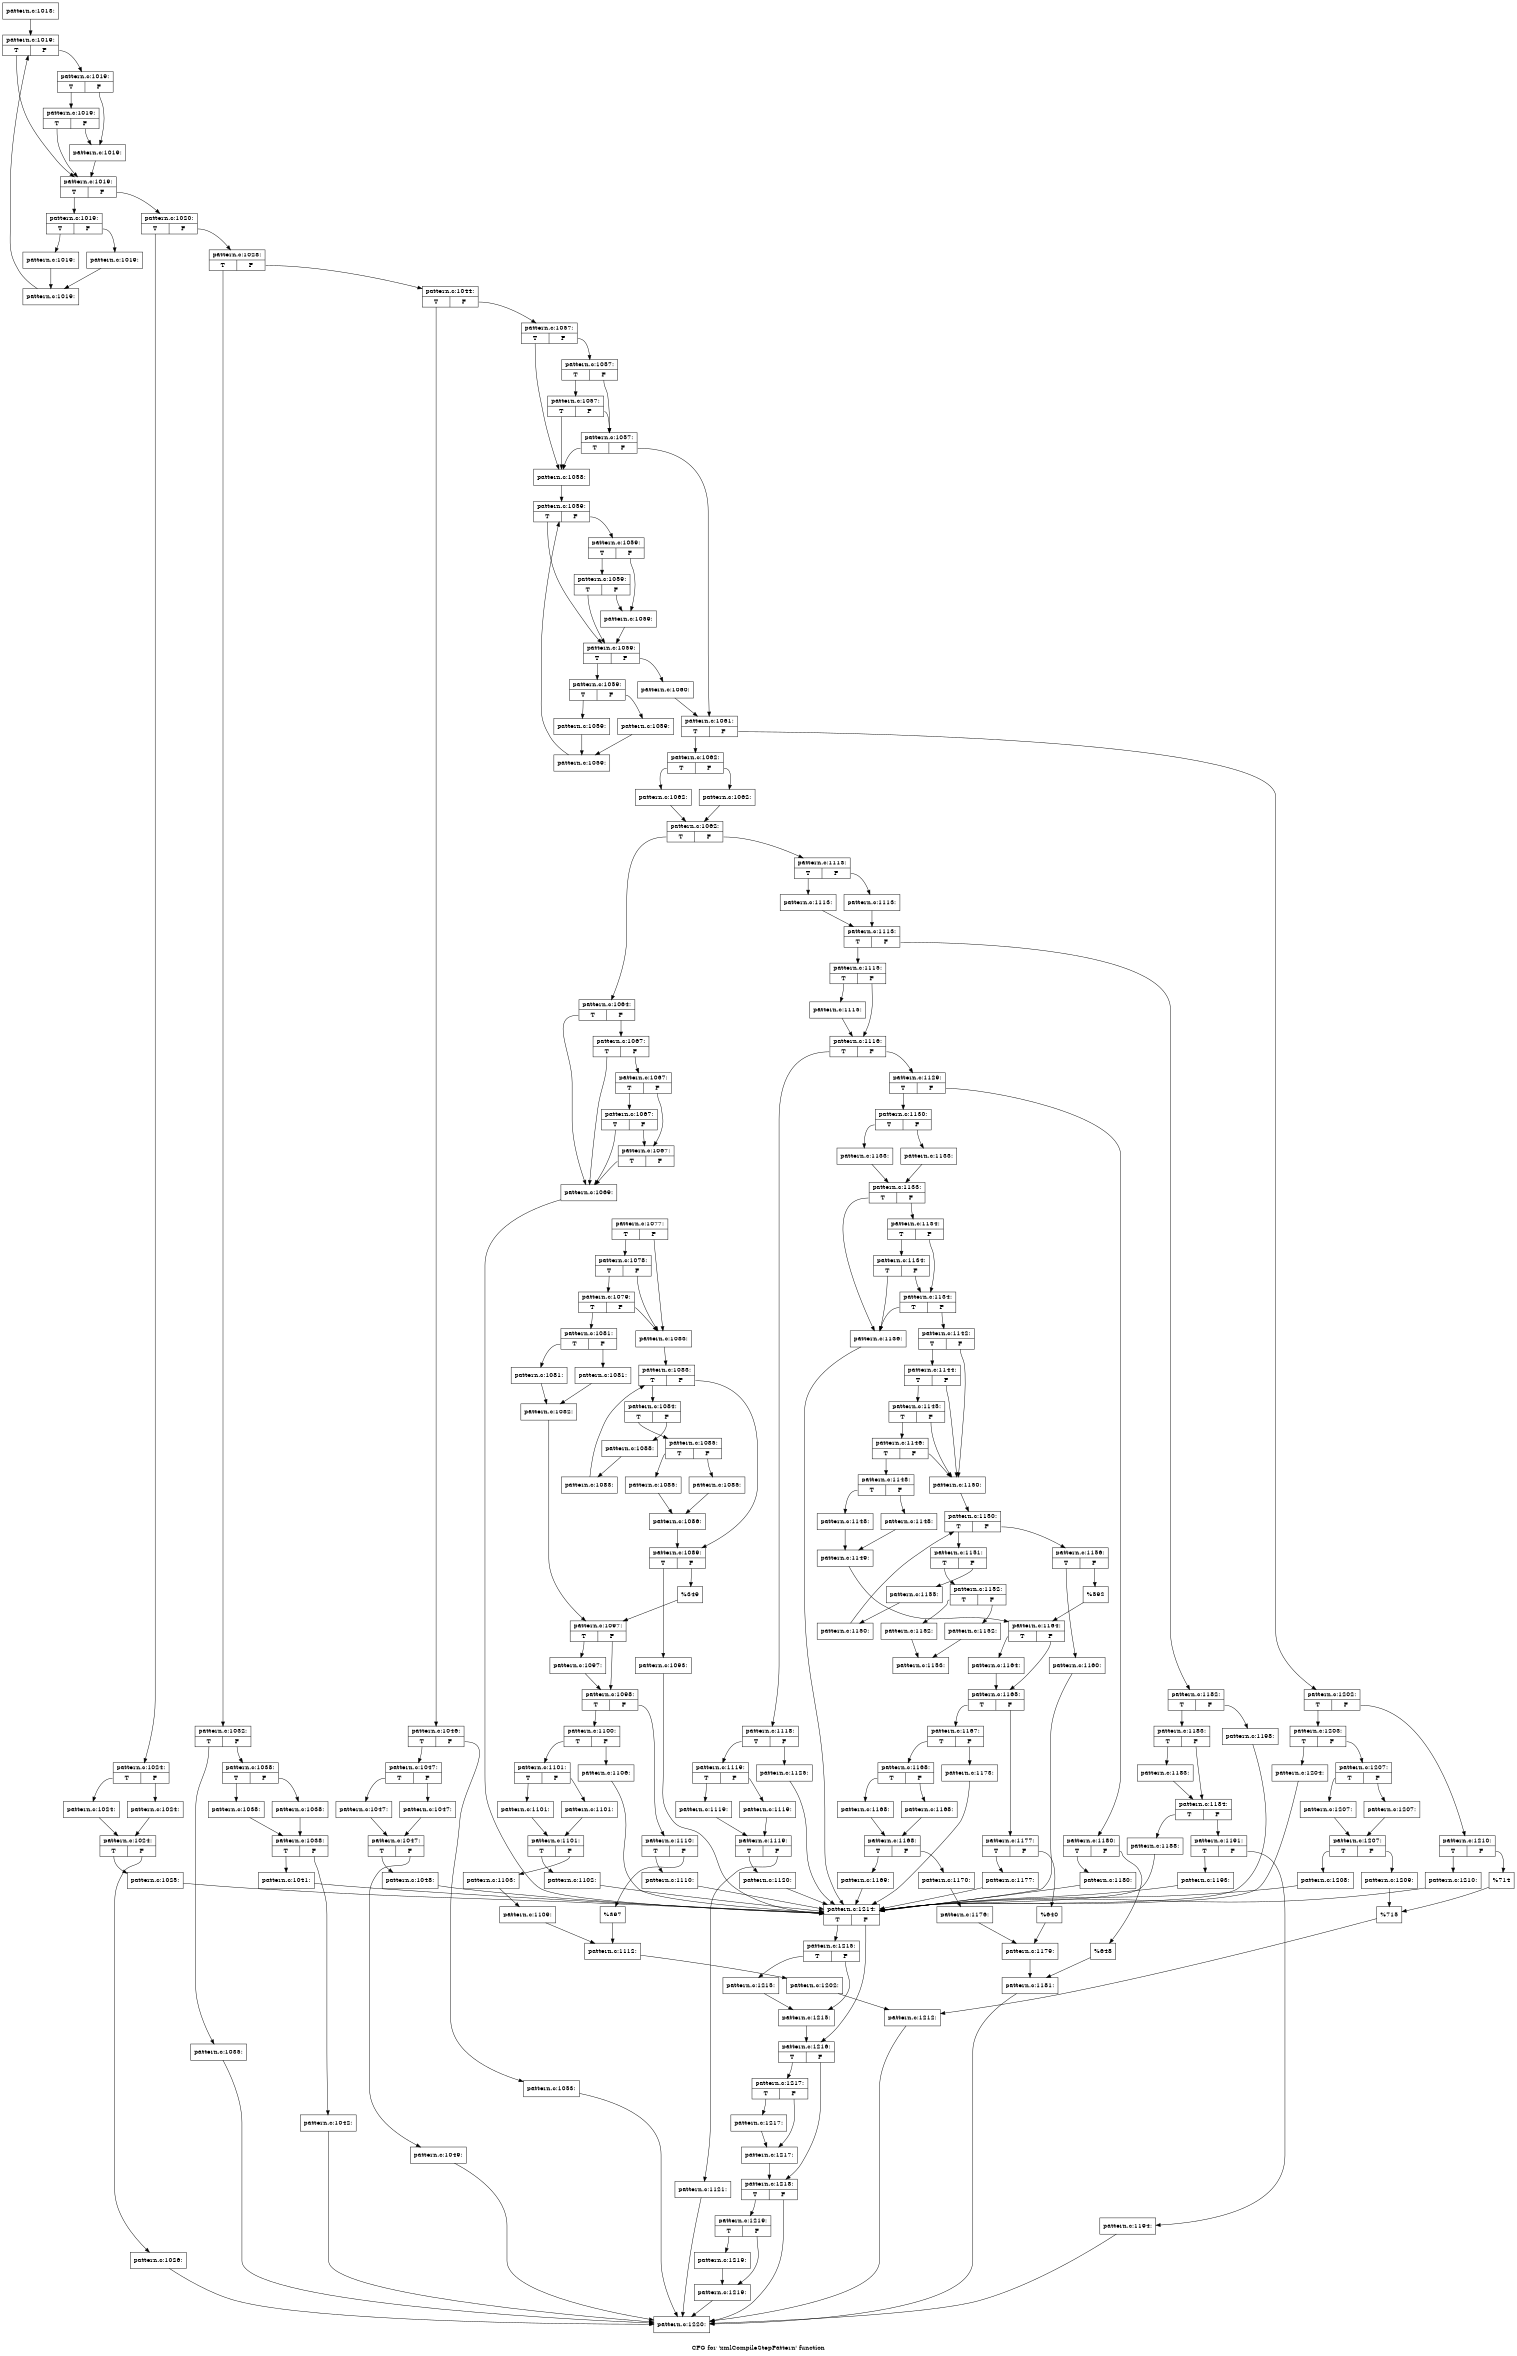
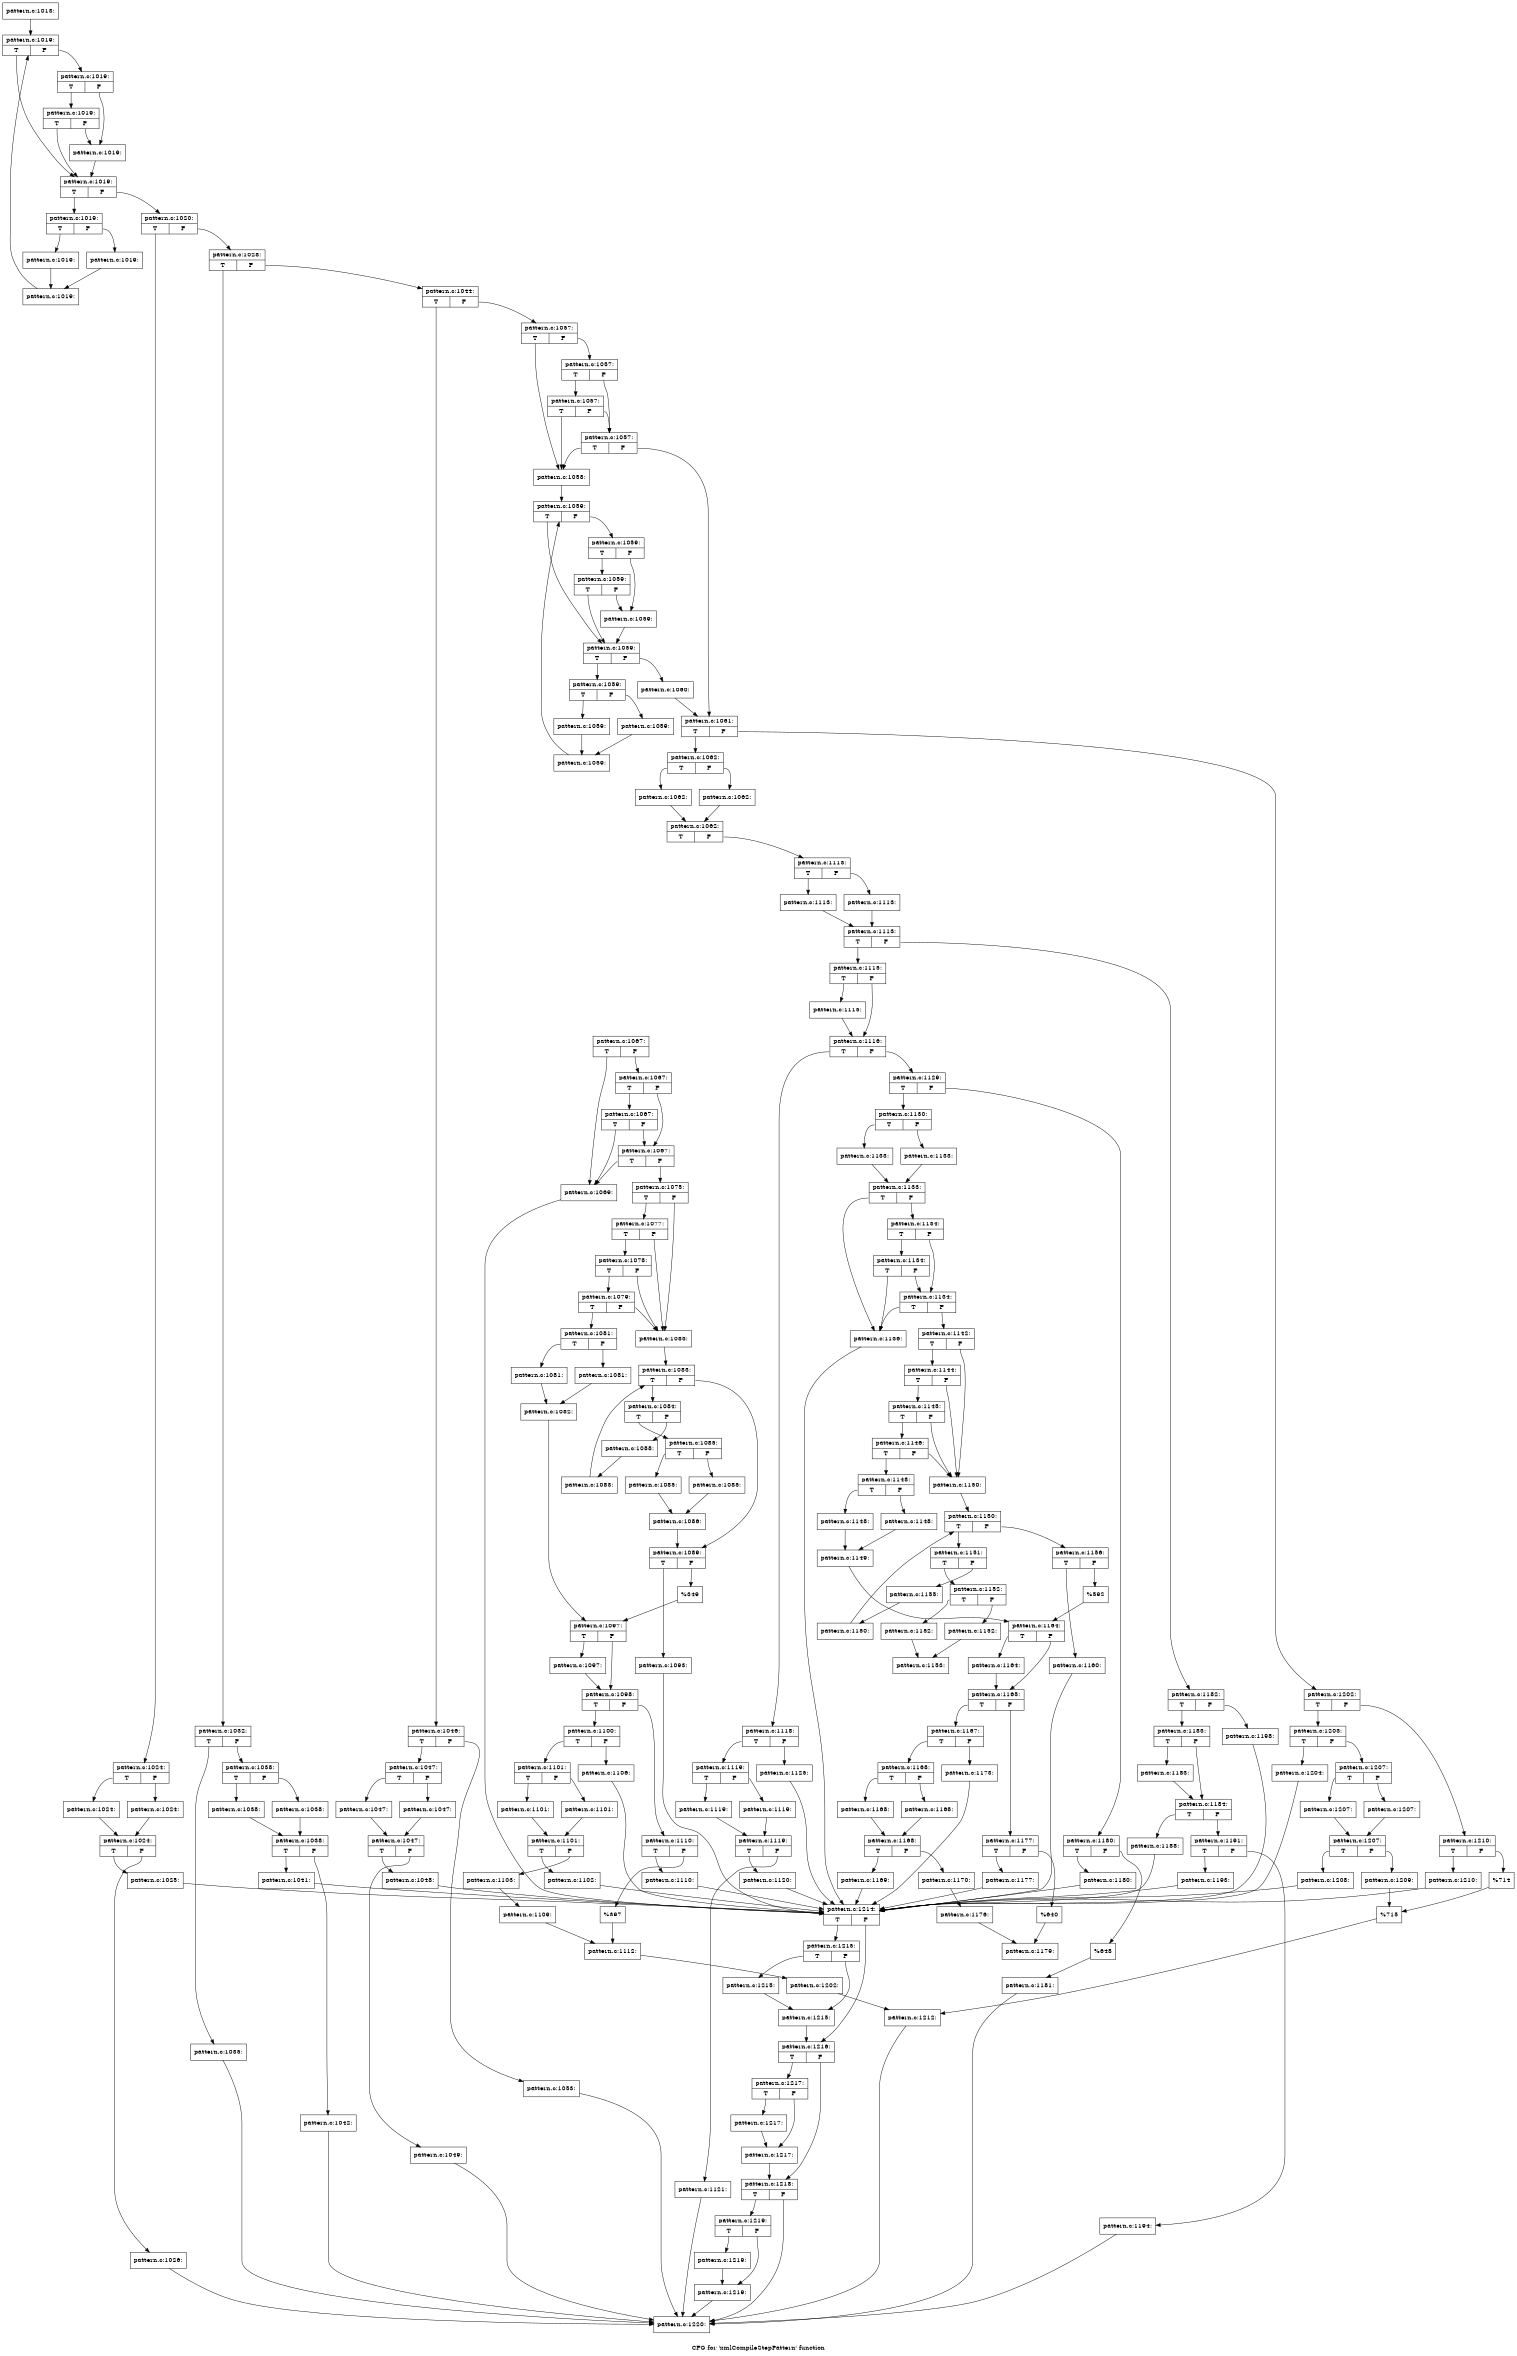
node "pattern.c:1064:": removed
node "pattern.c:1075:": added
edge "pattern.c:1179:" -> "pattern.c:1181:": removed
